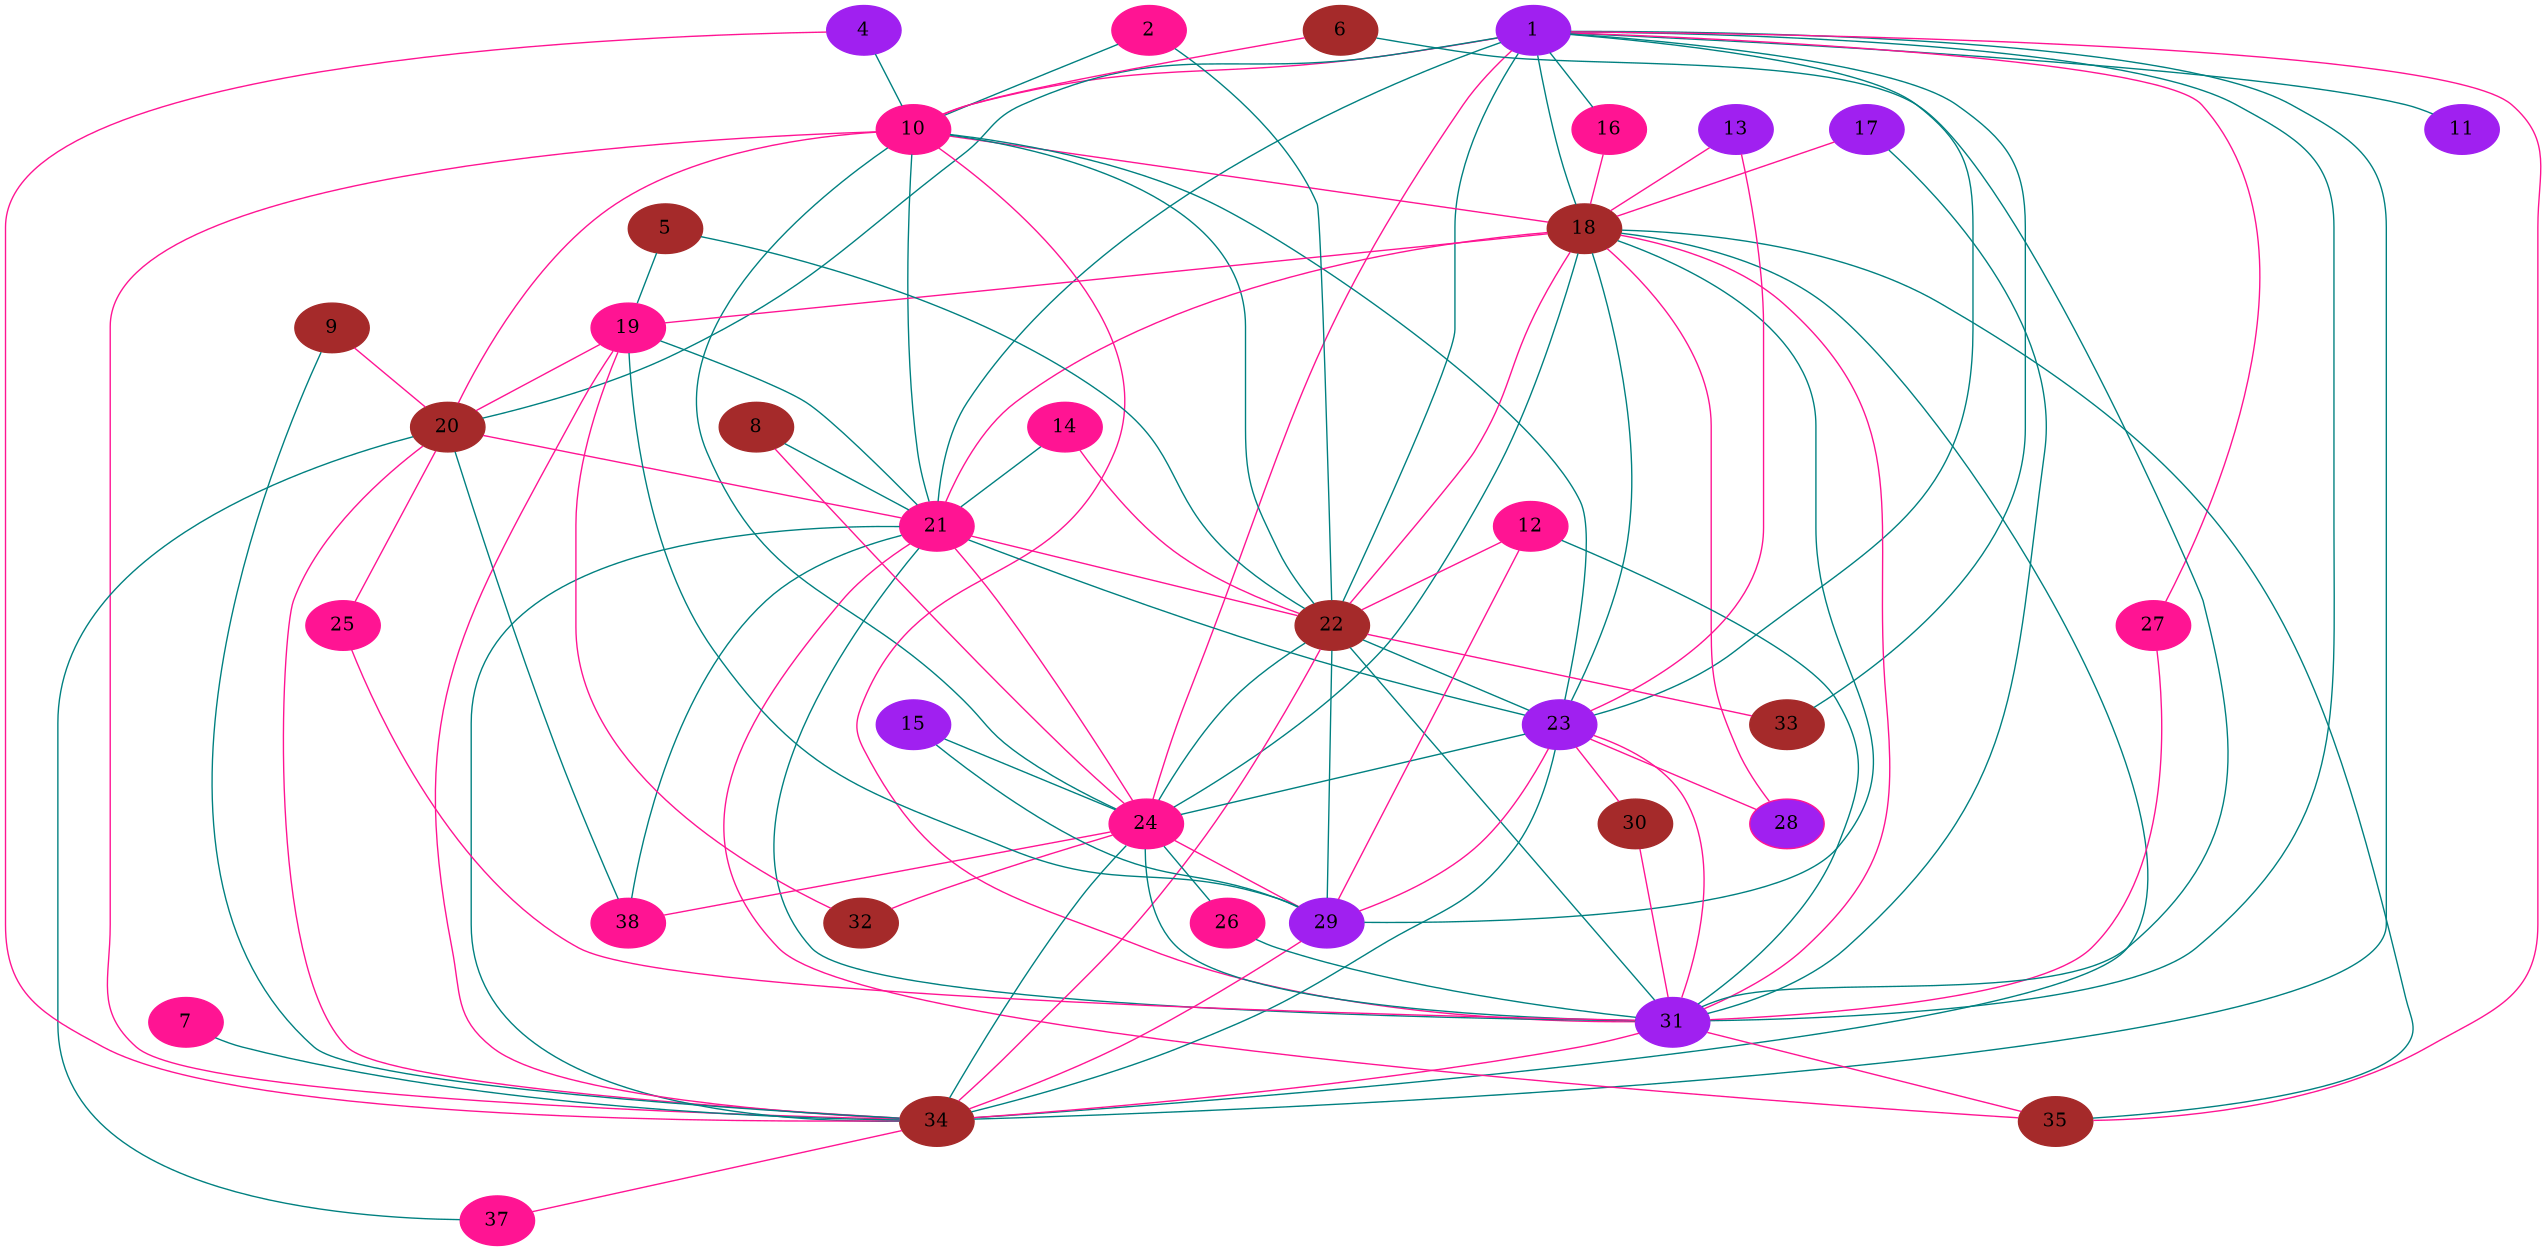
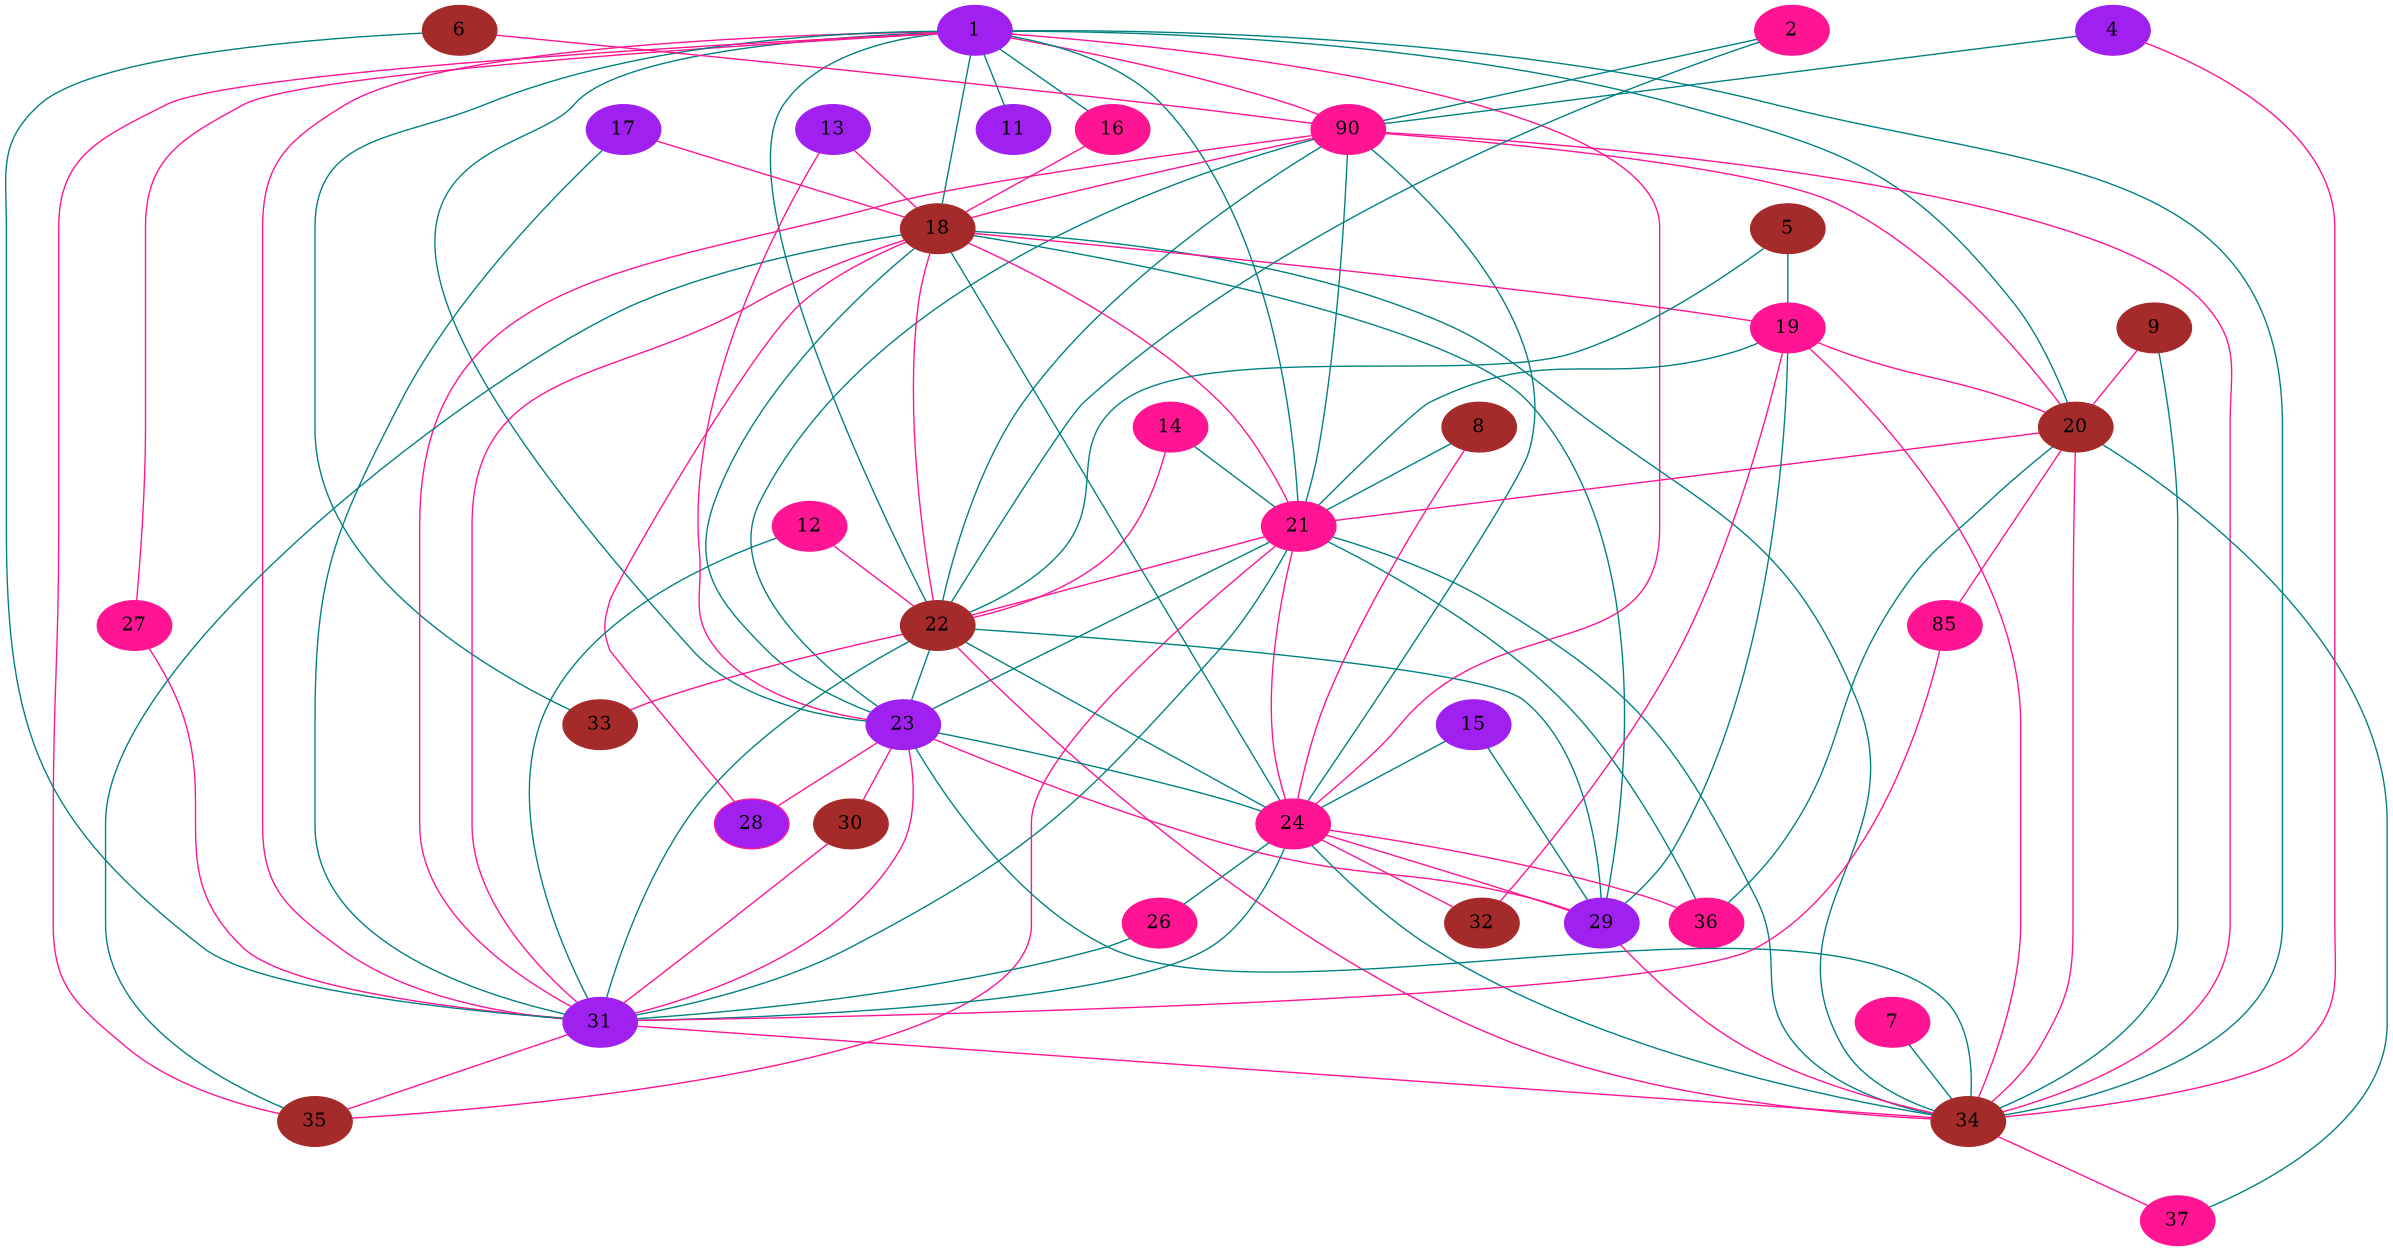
node "10": label "10" -> "90"
edge "1" -- "31": color teal -> deeppink
node "25": label "25" -> "85"
edge "12" -- "29": removed
node "38": label "38" -> "36"
